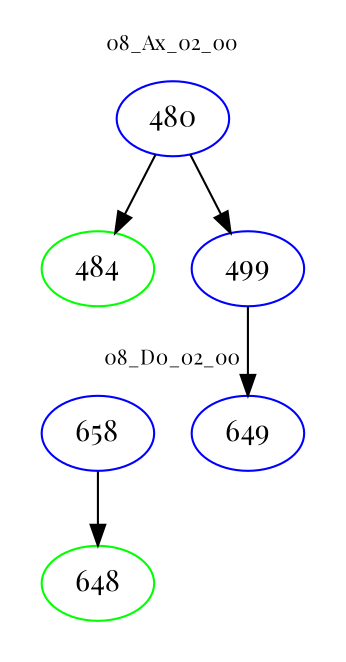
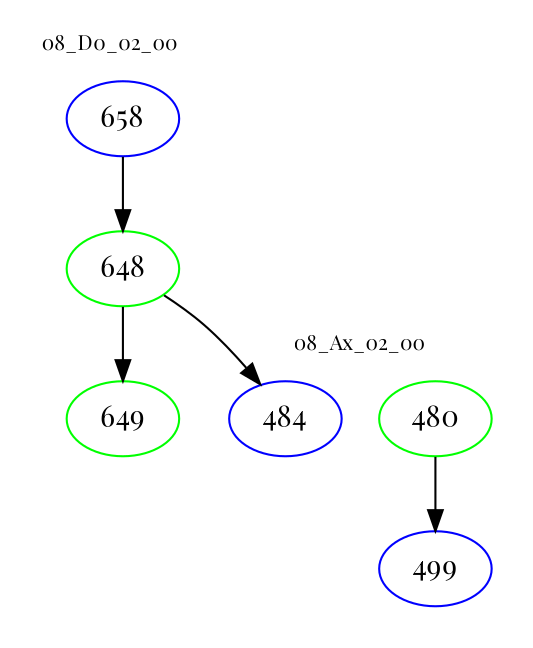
node "480": color blue -> green
edge "480" -> "484": now "648" -> "484"
node "484": color green -> blue
edge "499" -> "649": now "648" -> "649"
node "649": color blue -> green
